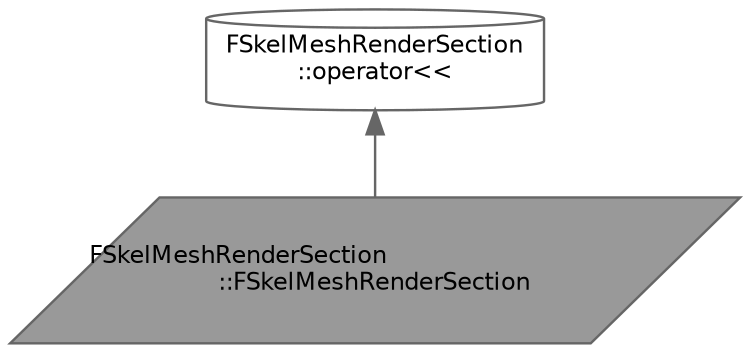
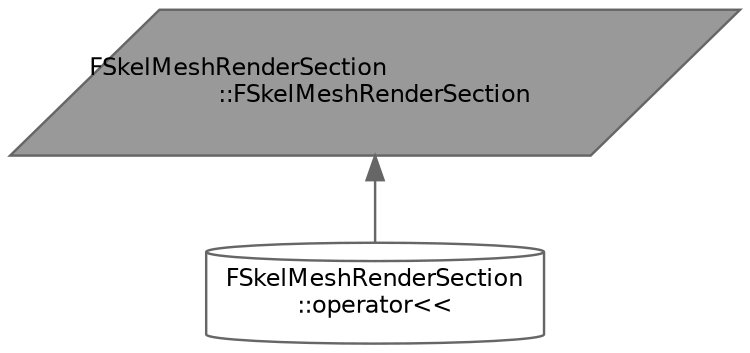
edge "FSkelMeshRenderSection ::FSkelMeshRenderSection" -> "FSkelMeshRenderSection ::operator<<": reversed
